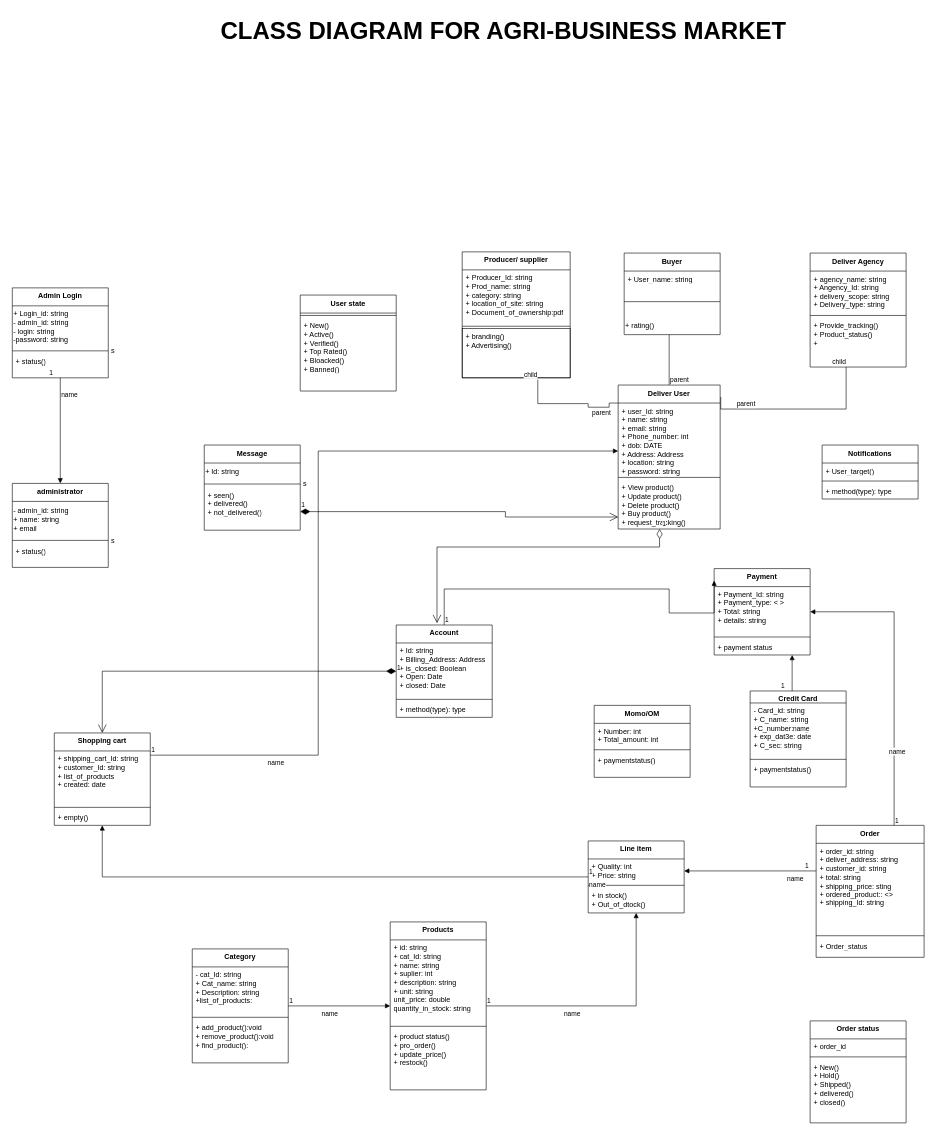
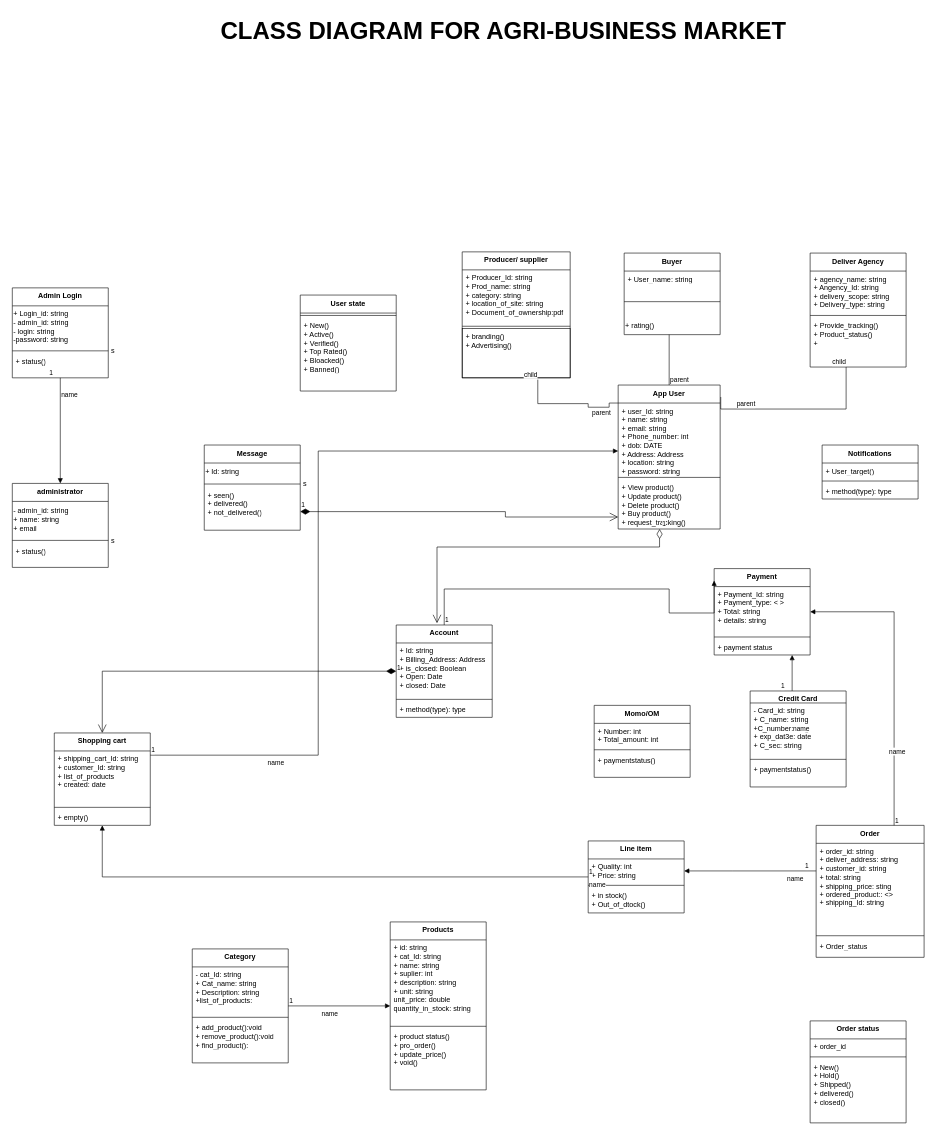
node "Deliver User": label "Deliver User" -> "App User"
edge "Products" -> "Line item": removed, labels "1", "name"
node "+ product status() + pro_order() + update_price() + restock()": label "+ product status() + pro_order() + update_price() + restock()" -> "+ product status() + pro_order() + update_price() + void()"
